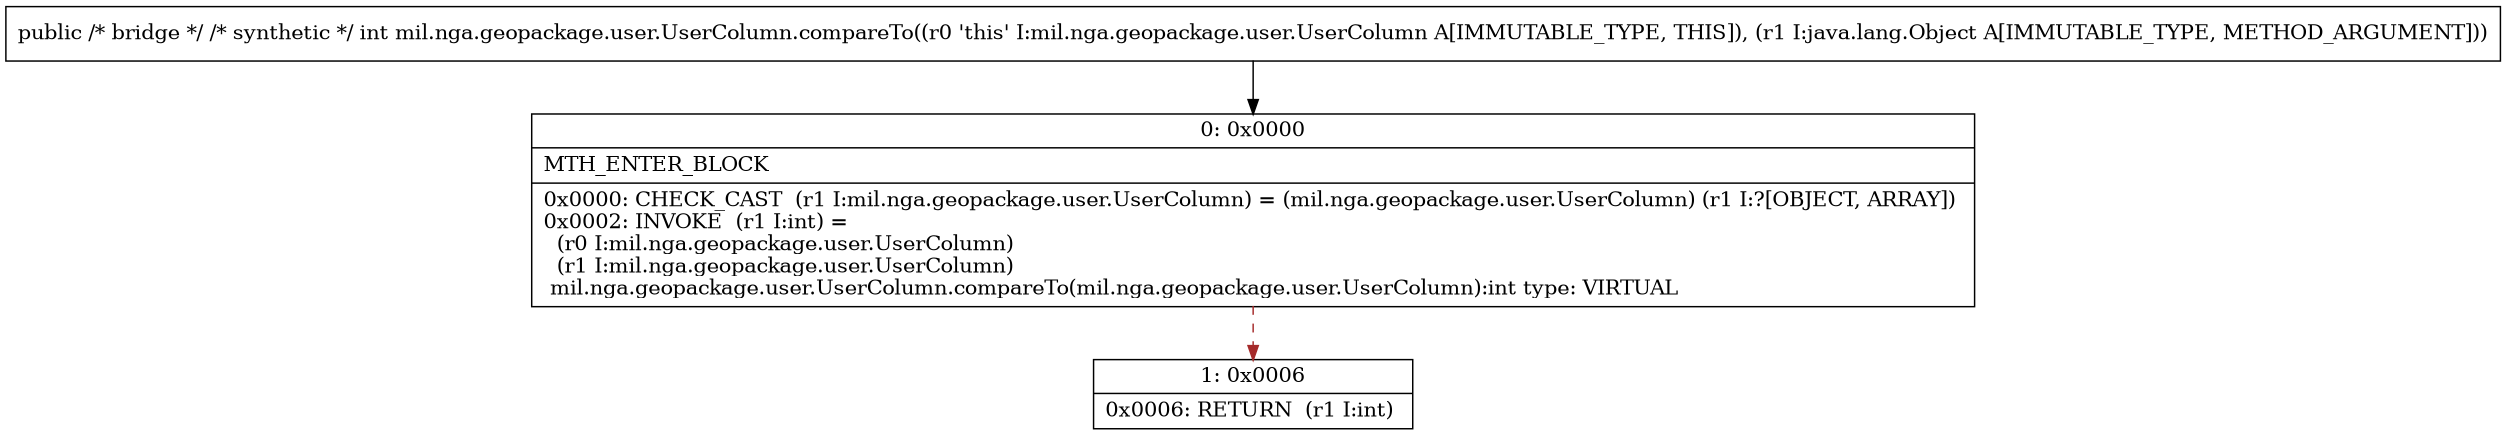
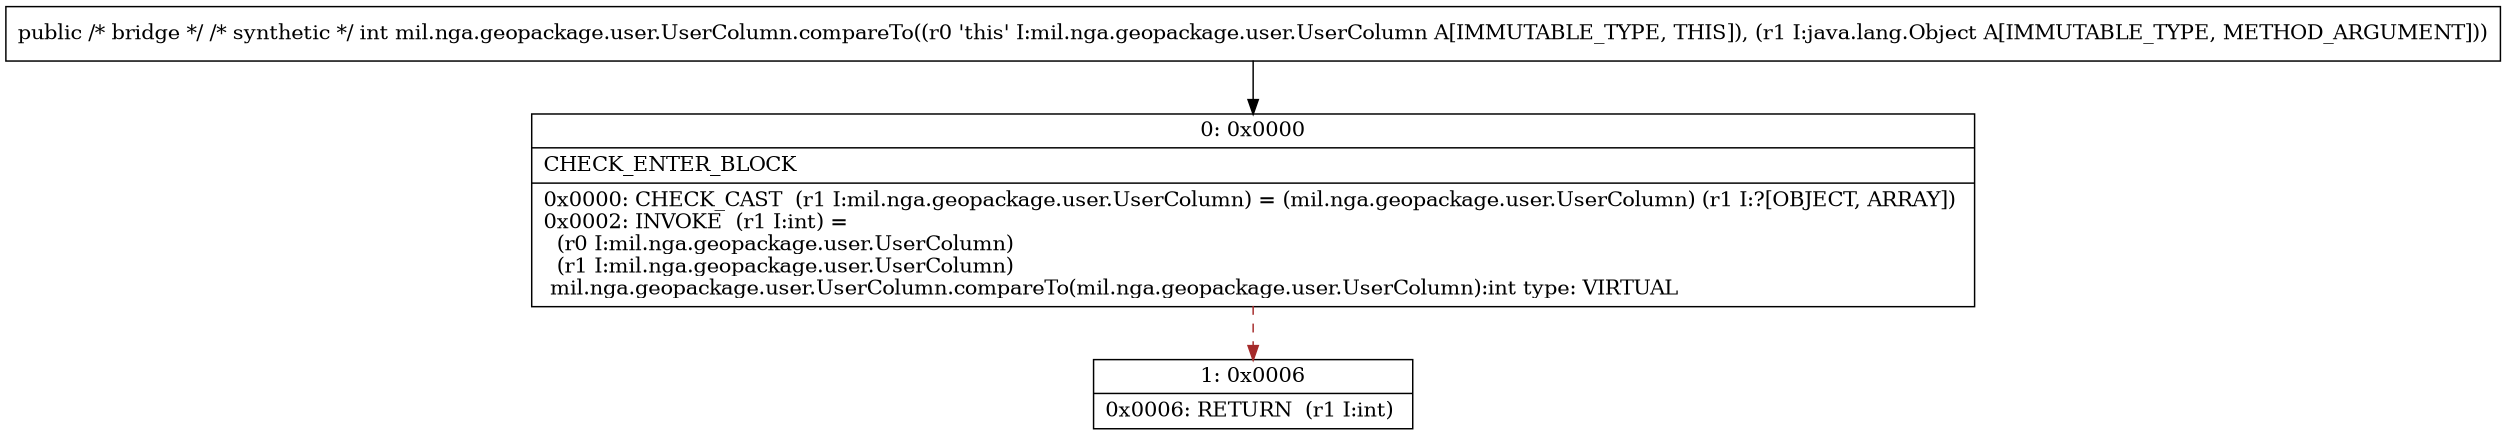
node "0: 0x0000": text "MTH_ENTER_BLOCK" -> "CHECK_ENTER_BLOCK"
